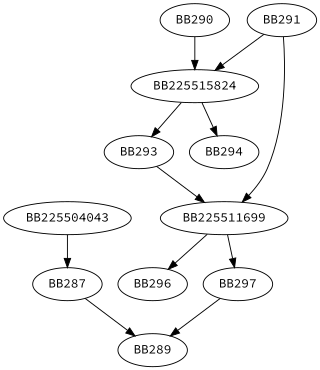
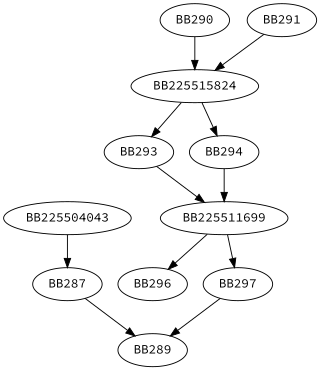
edge "BB291" -> "BB225511699": now "BB294" -> "BB225511699"
